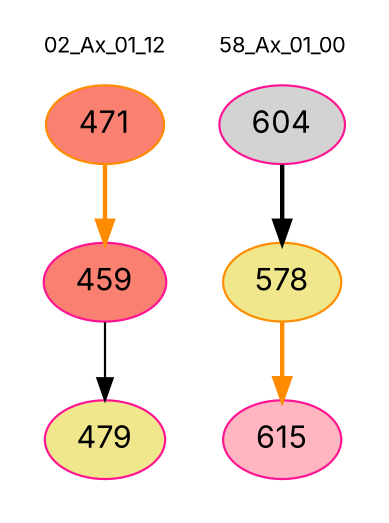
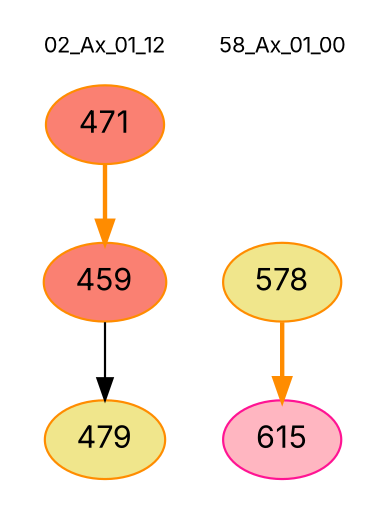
node "604": removed
node "459": color deeppink -> darkorange
node "479": color deeppink -> darkorange
